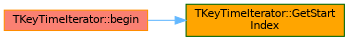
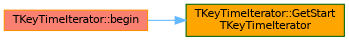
node "TKeyTimeIterator::GetStart Index": label "TKeyTimeIterator::GetStart Index" -> "TKeyTimeIterator::GetStart TKeyTimeIterator"
